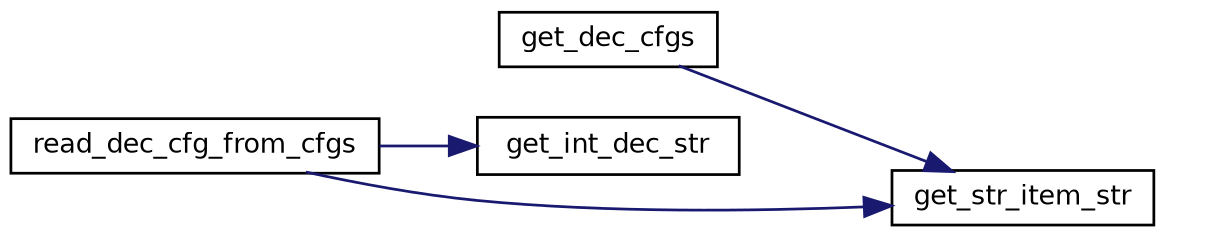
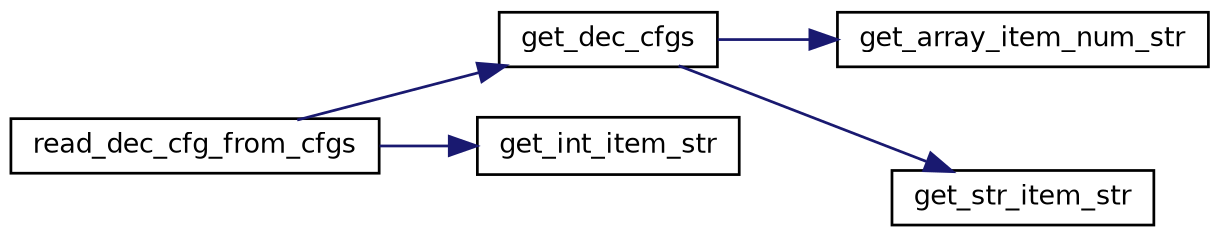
node "get_array_item_num_str": added
node "get_int_dec_str": label "get_int_dec_str" -> "get_int_item_str"
edge "read_dec_cfg_from_cfgs" -> "get_str_item_str": now "read_dec_cfg_from_cfgs" -> "get_dec_cfgs"
